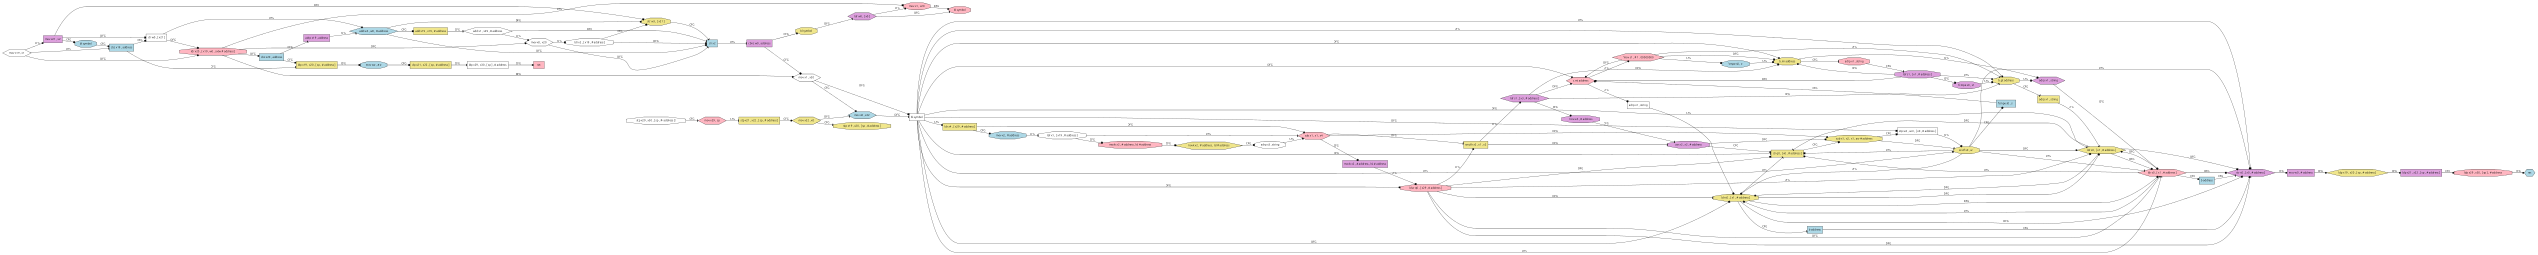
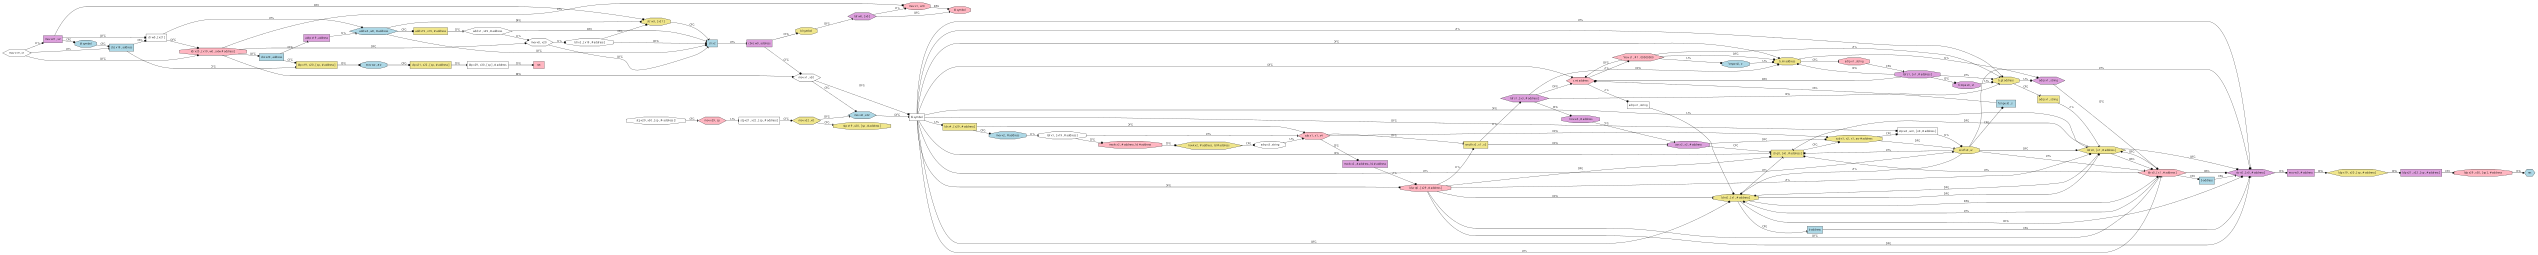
node "stp x21 , x22 , [ sp , # address ]": fillcolor khaki -> white
